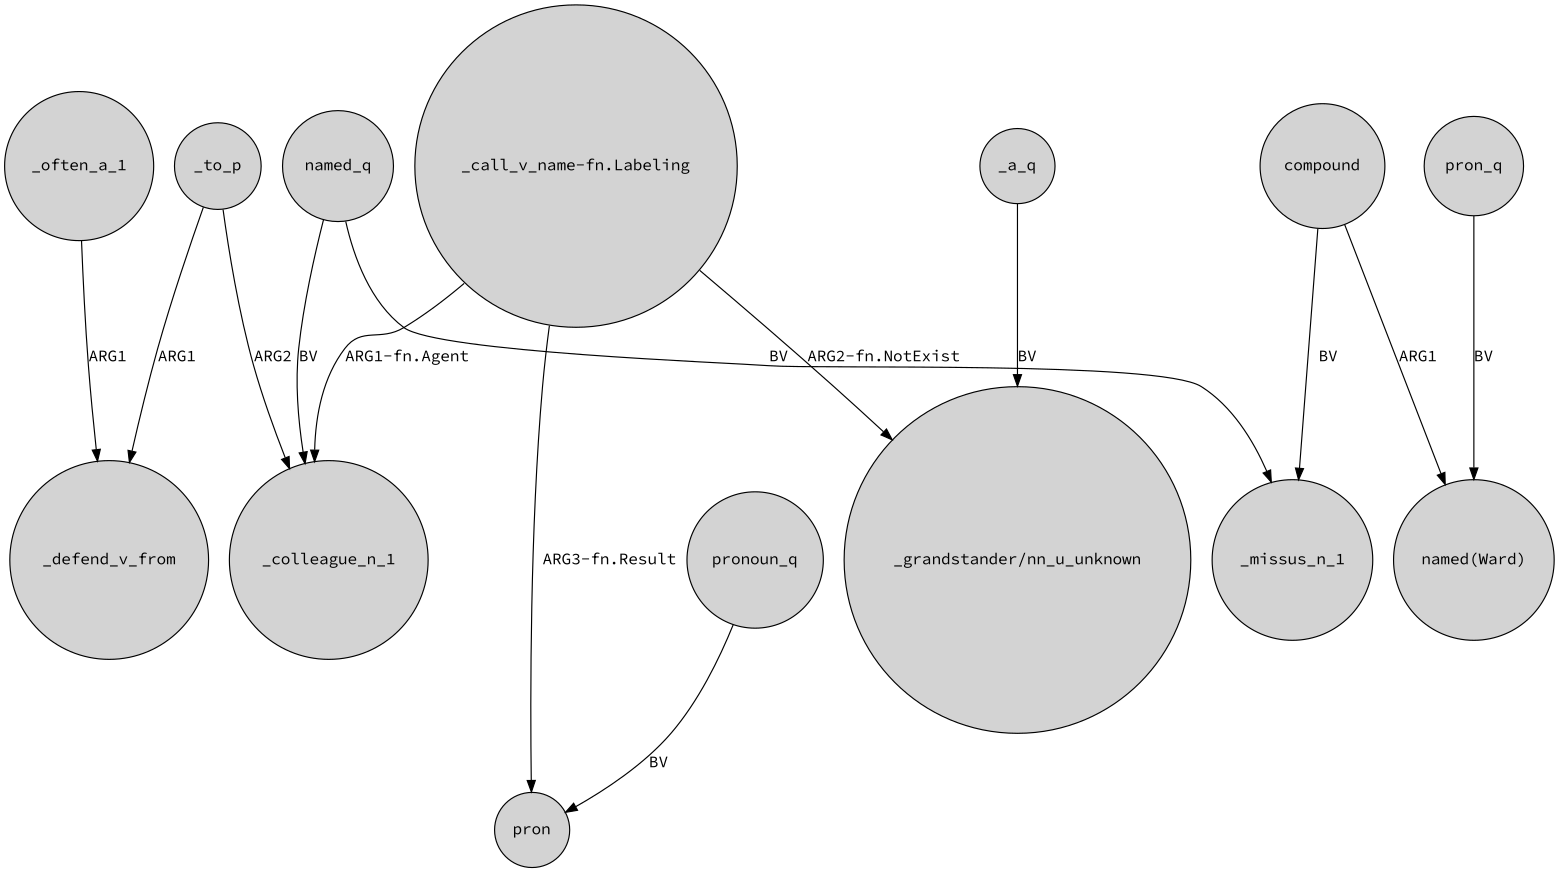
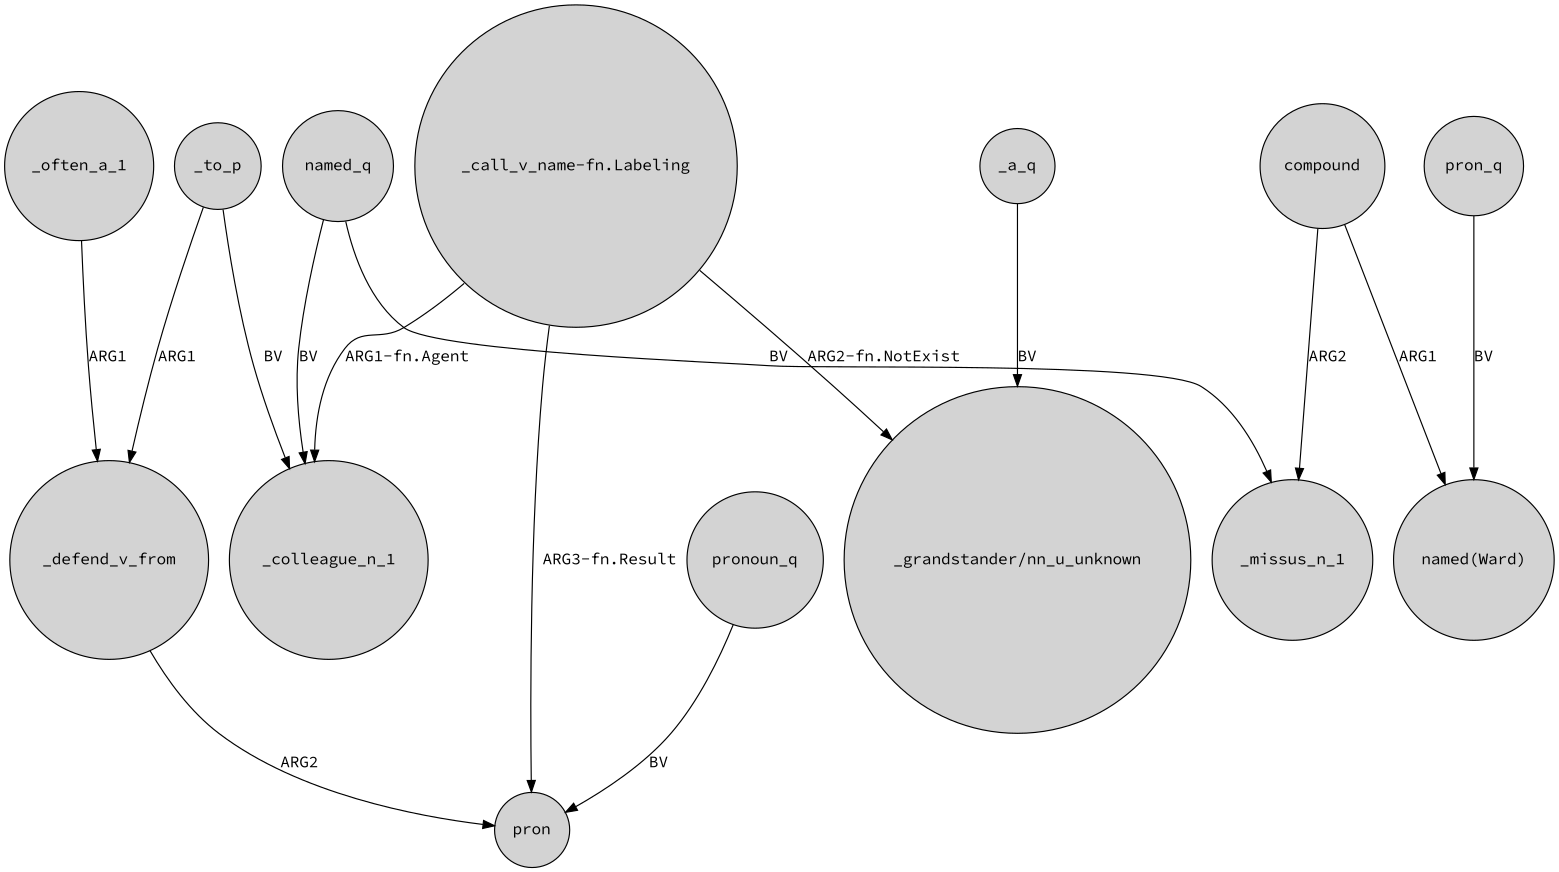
edge "_to_p" -> "_colleague_n_1": label "ARG2" -> "BV"
edge "compound" -> "_missus_n_1": label "BV" -> "ARG2"
edge "_defend_v_from" -> "pron": added, label "ARG2"
